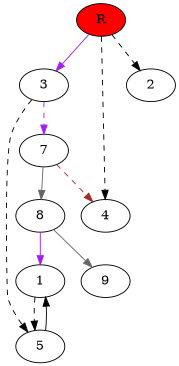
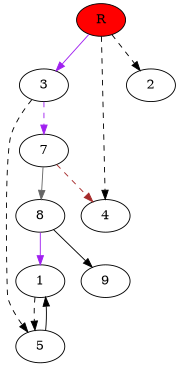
edge "8" -> "9": color gray40 -> black
